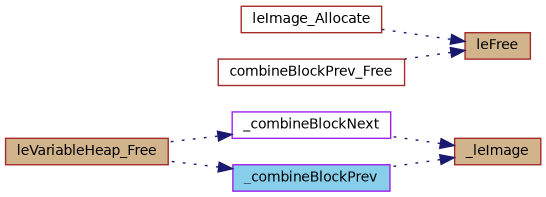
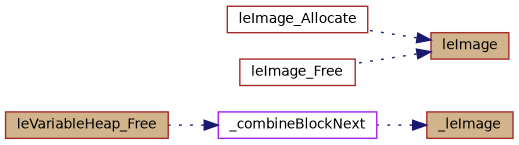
node "leFree": label "leFree" -> "leImage"
node "combineBlockPrev_Free": label "combineBlockPrev_Free" -> "leImage_Free"
node "_combineBlockPrev": removed
